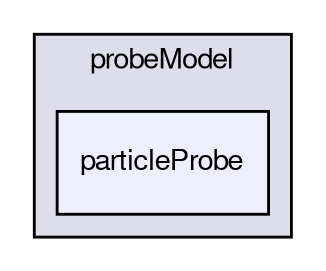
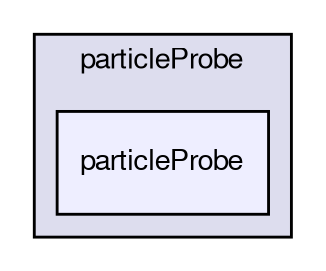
cluster "probeModel": label "probeModel" -> "particleProbe"
